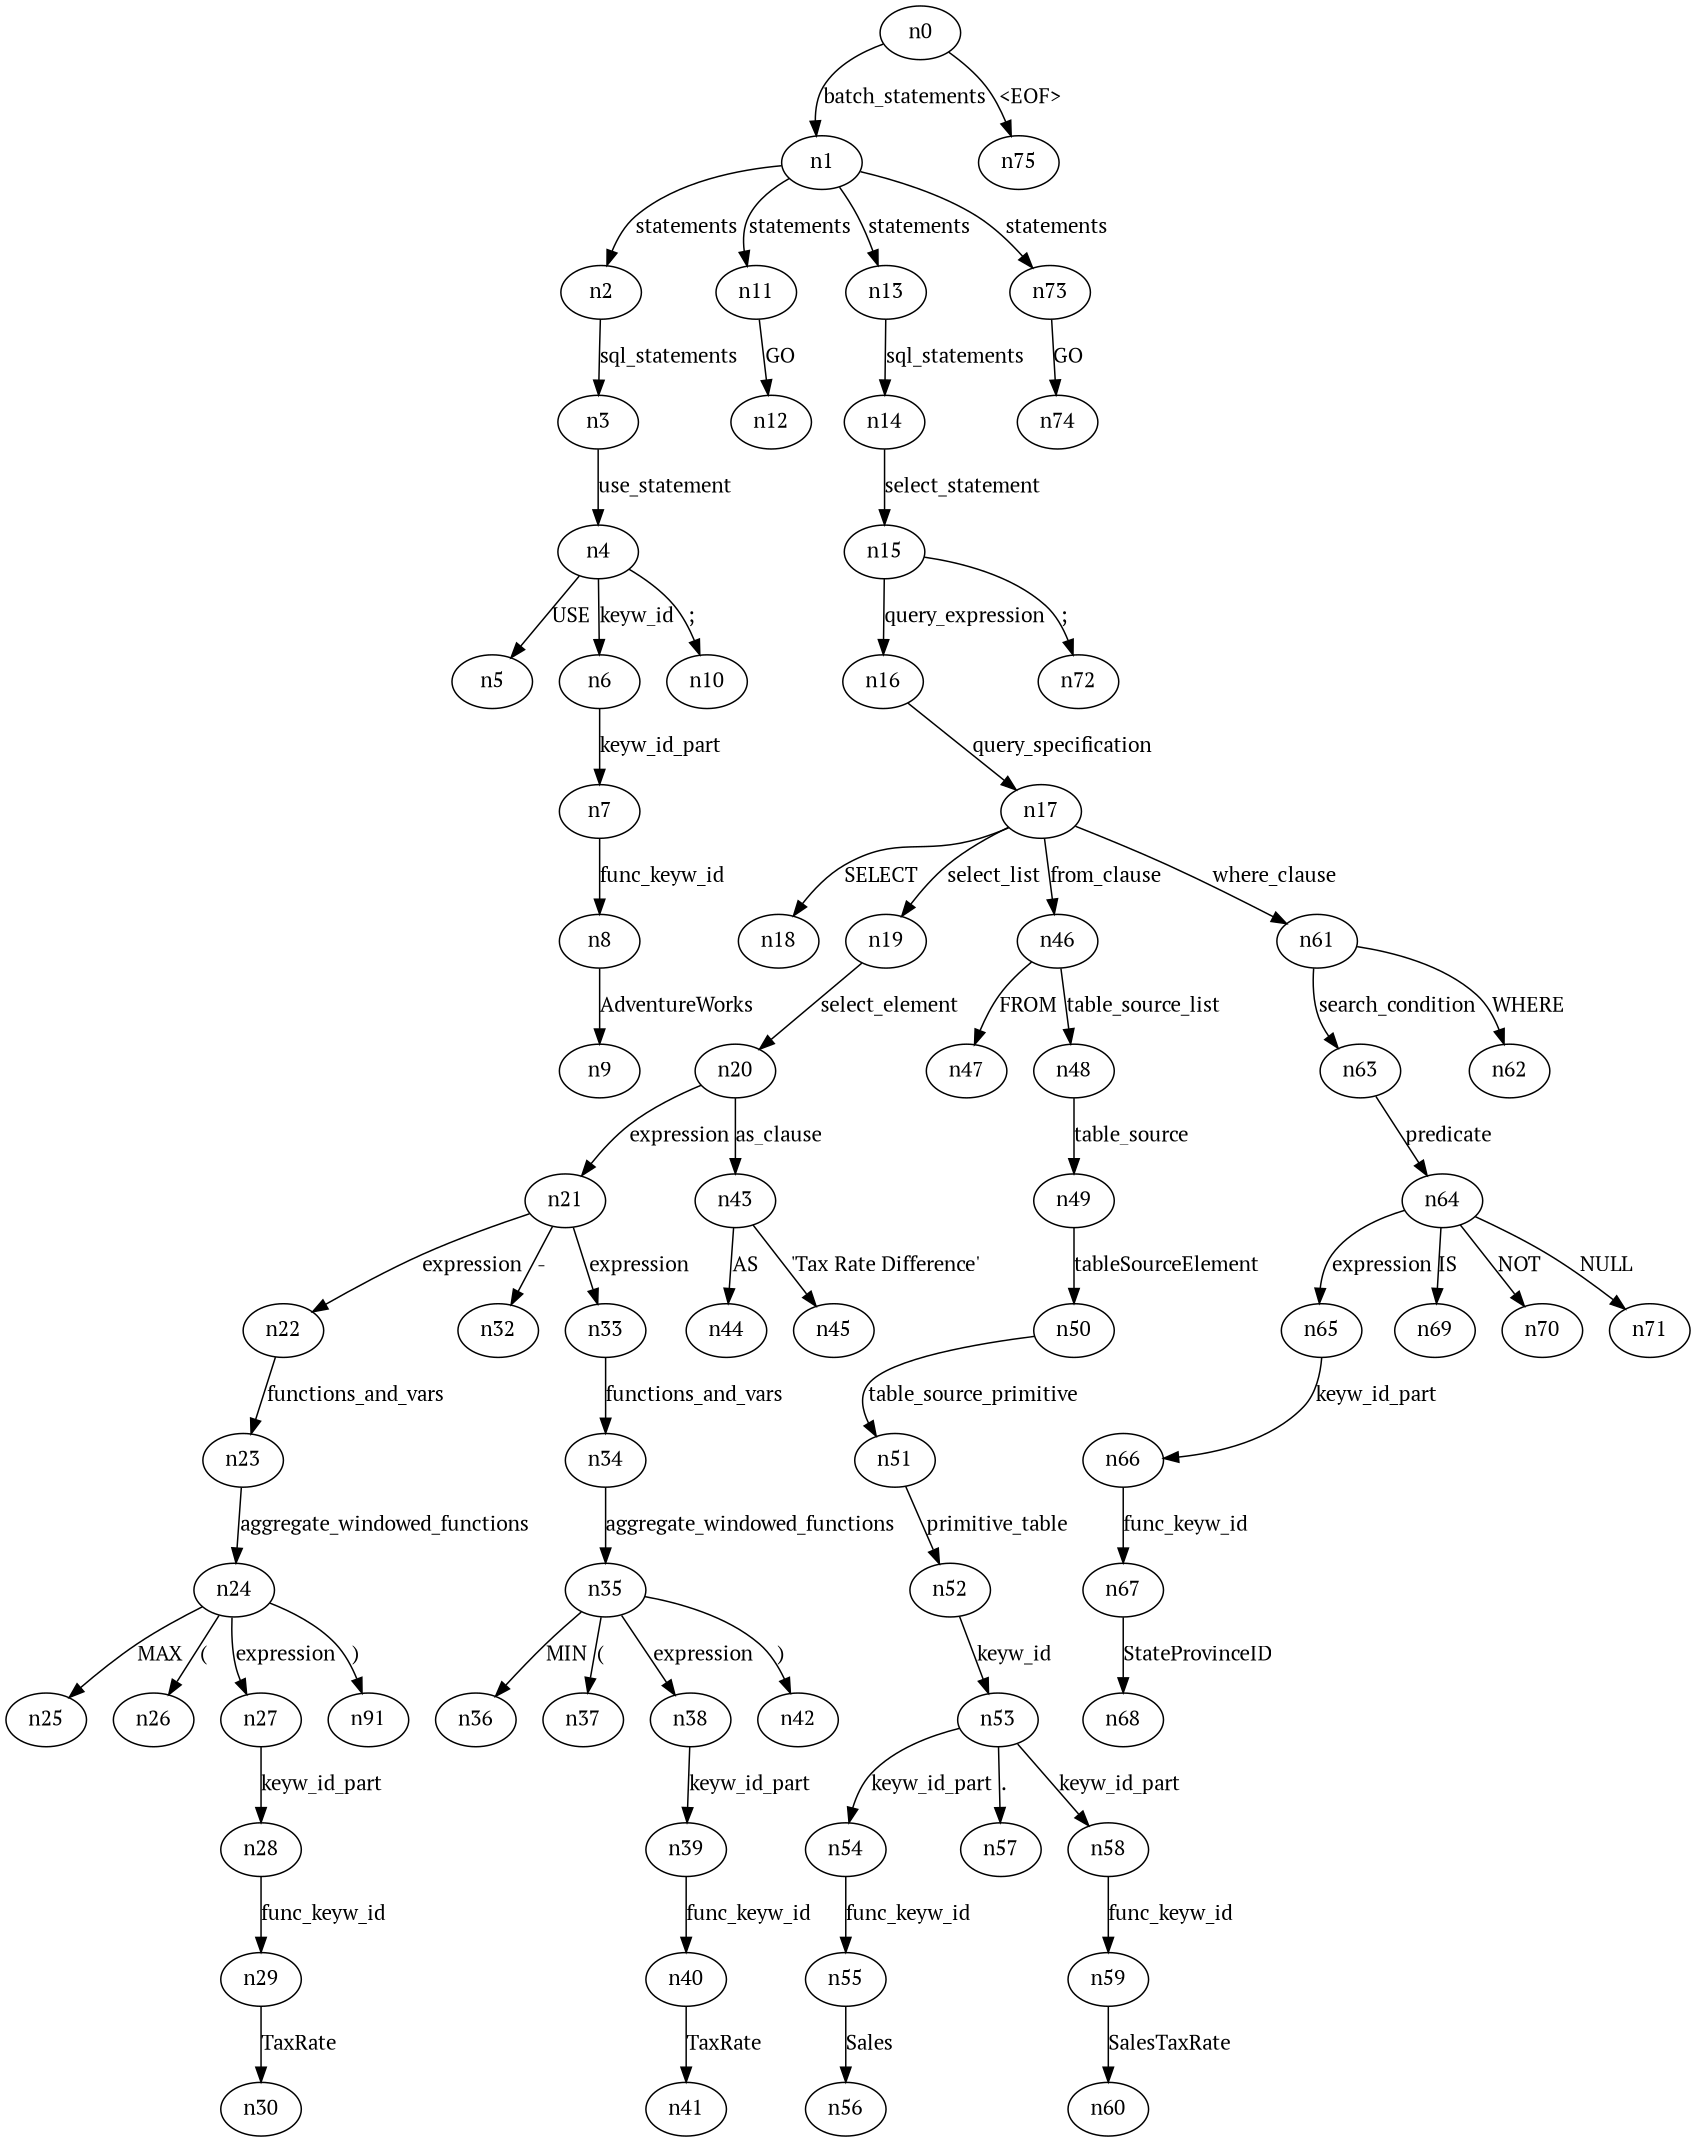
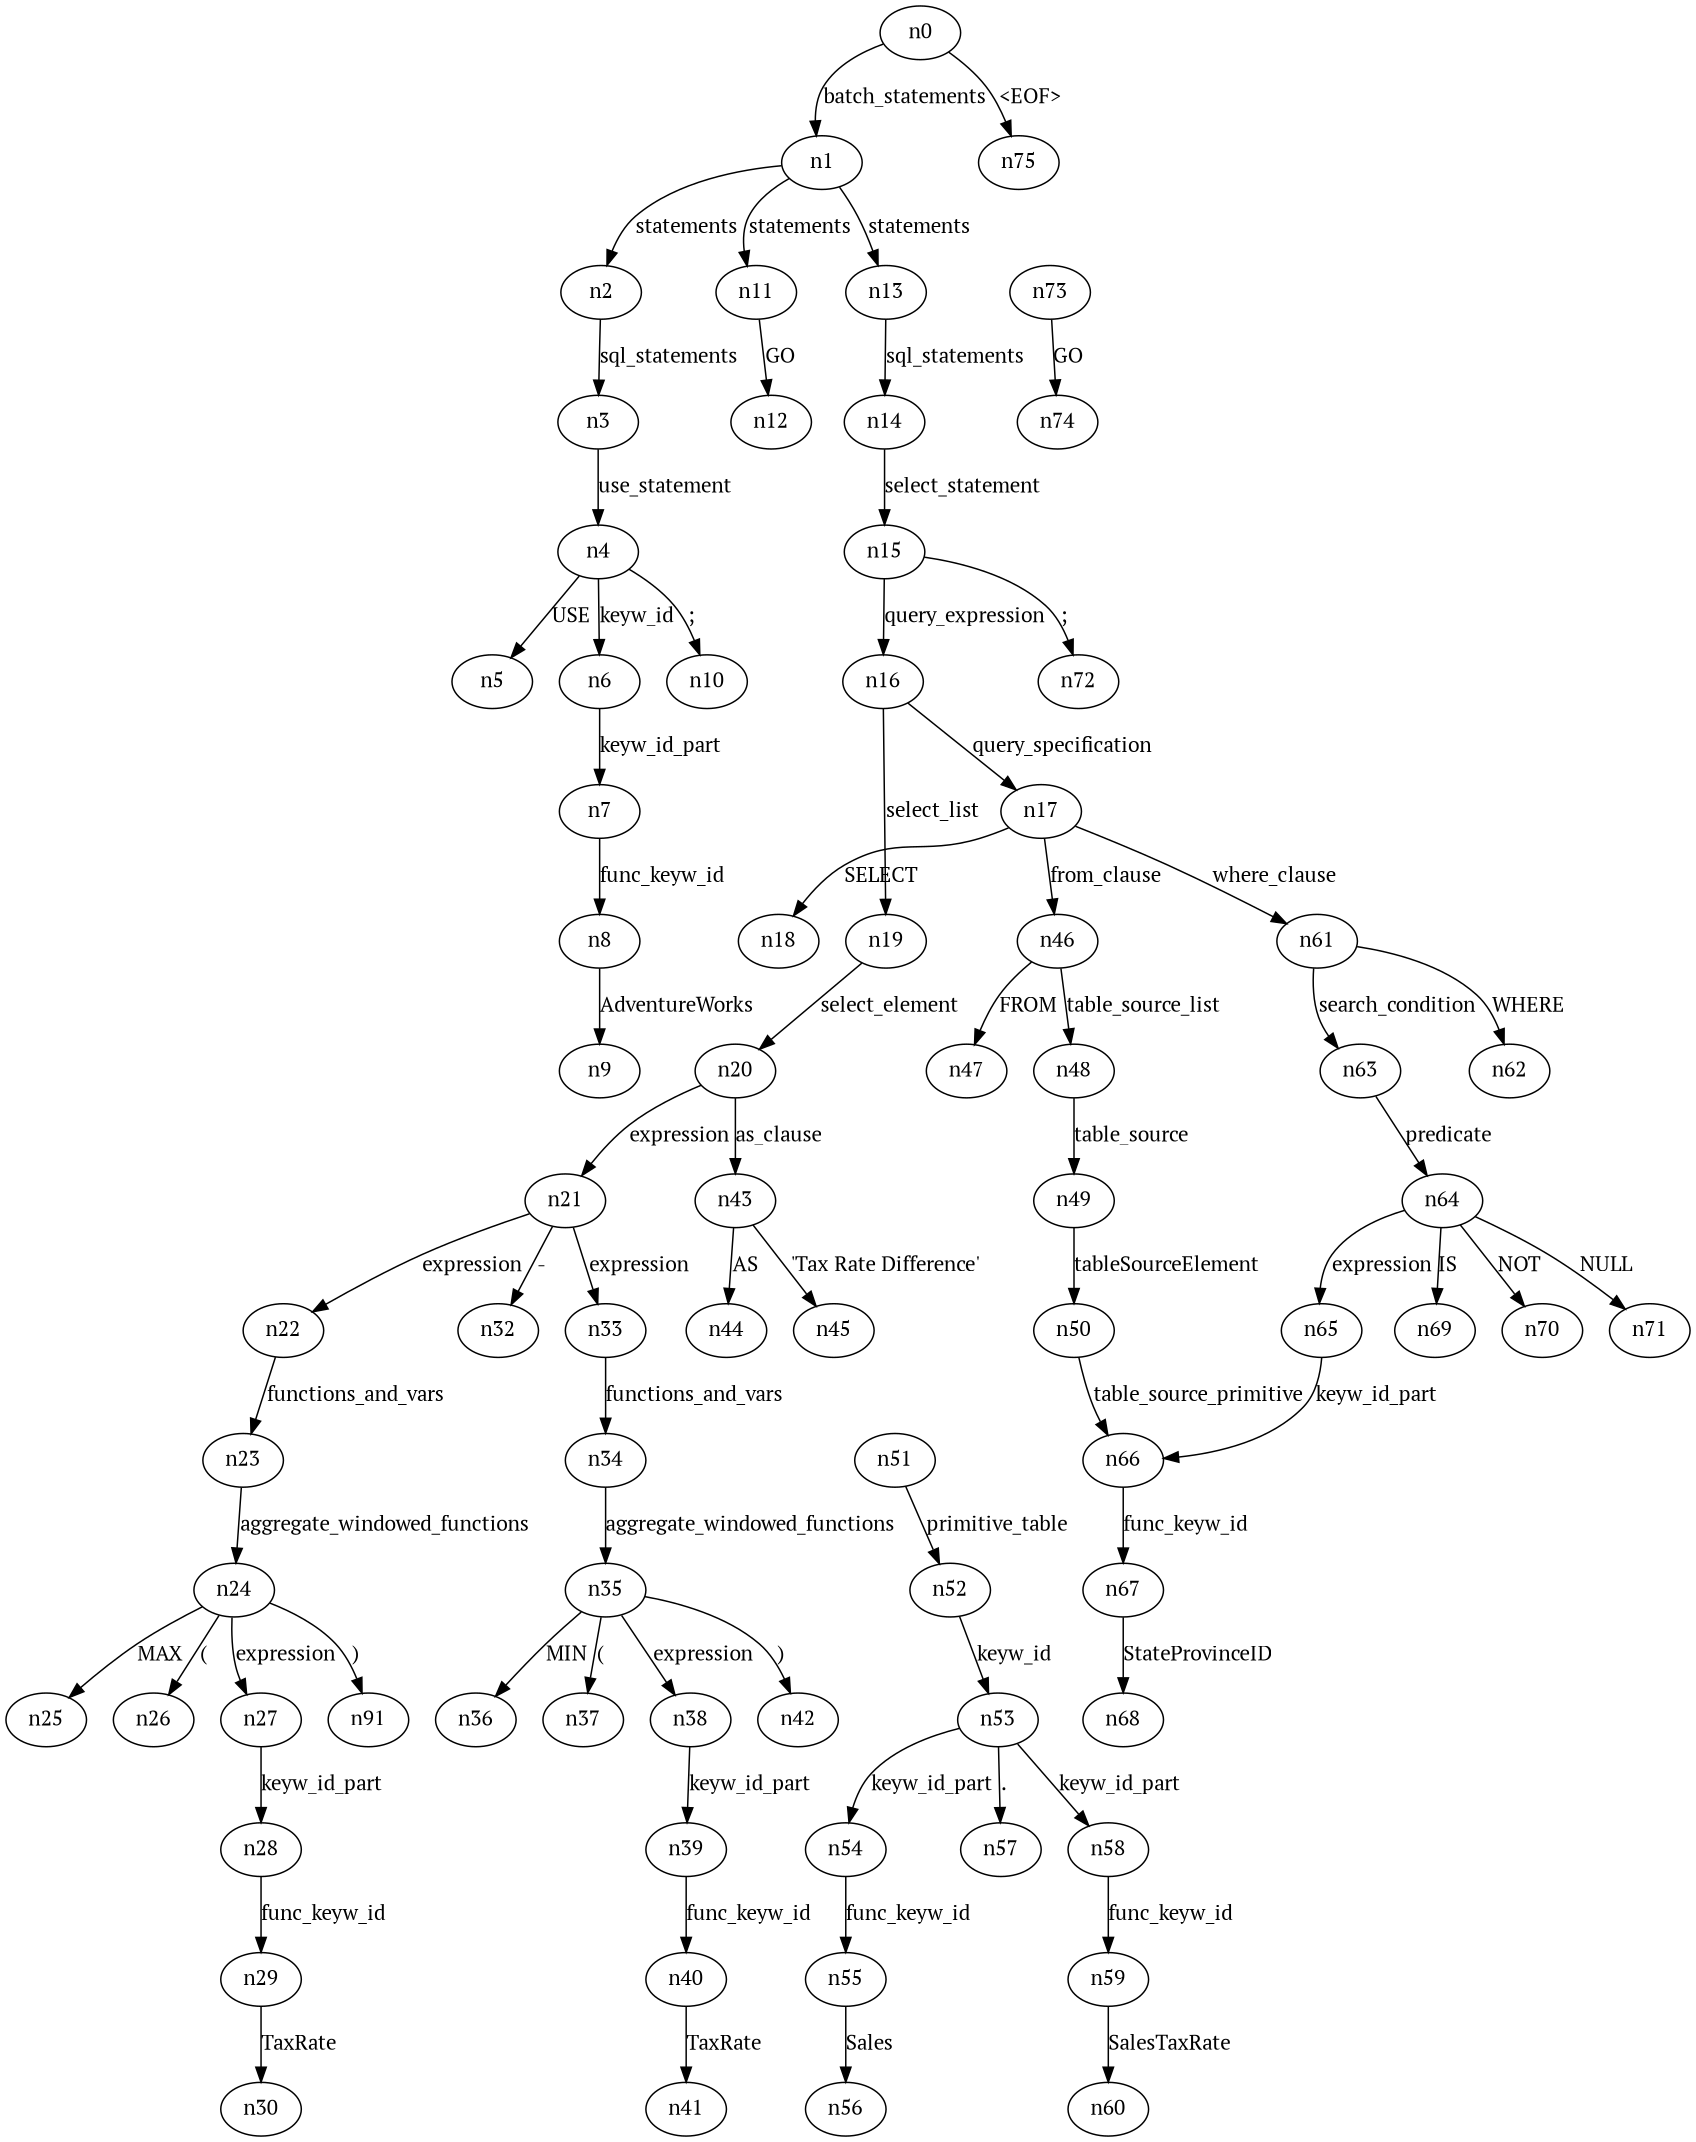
edge "n1" -> "n73": removed, label "statements"
edge "n17" -> "n19": now "n16" -> "n19"
edge "n50" -> "n51": now "n50" -> "n66"
